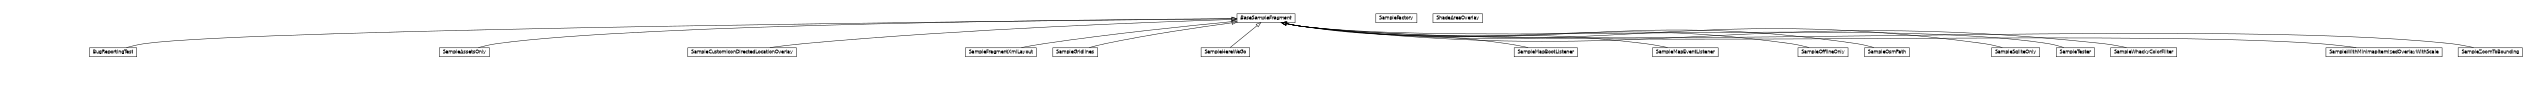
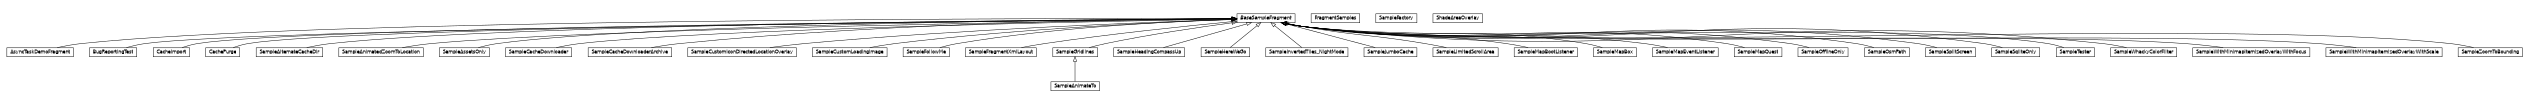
node "FragmentSamples": added
node "AsyncTaskDemoFragment": added
node "CacheImport": added
node "CachePurge": added
node "SampleAlternateCacheDir": added
node "SampleAnimatedZoomToLocation": added
node "SampleCacheDownloader": added
node "SampleCacheDownloaderArchive": added
node "SampleCustomLoadingImage": added
node "SampleFollowMe": added
node "SampleHeadingCompassUp": added
node "SampleInvertedTiles_NightMode": added
node "SampleJumboCache": added
node "SampleLimitedScrollArea": added
node "SampleMapBox": added
node "SampleMapQuest": added
node "SampleSplitScreen": added
node "SampleWithMinimapItemizedOverlayWithFocus": added
node "SampleAnimateTo": added
